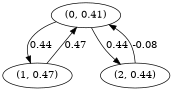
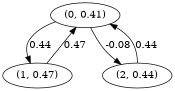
edge "(0, 0.41)" -> "(2, 0.44)": label "0.44" -> "-0.08"
edge "(2, 0.44)" -> "(0, 0.41)": label "-0.08" -> "0.44"
